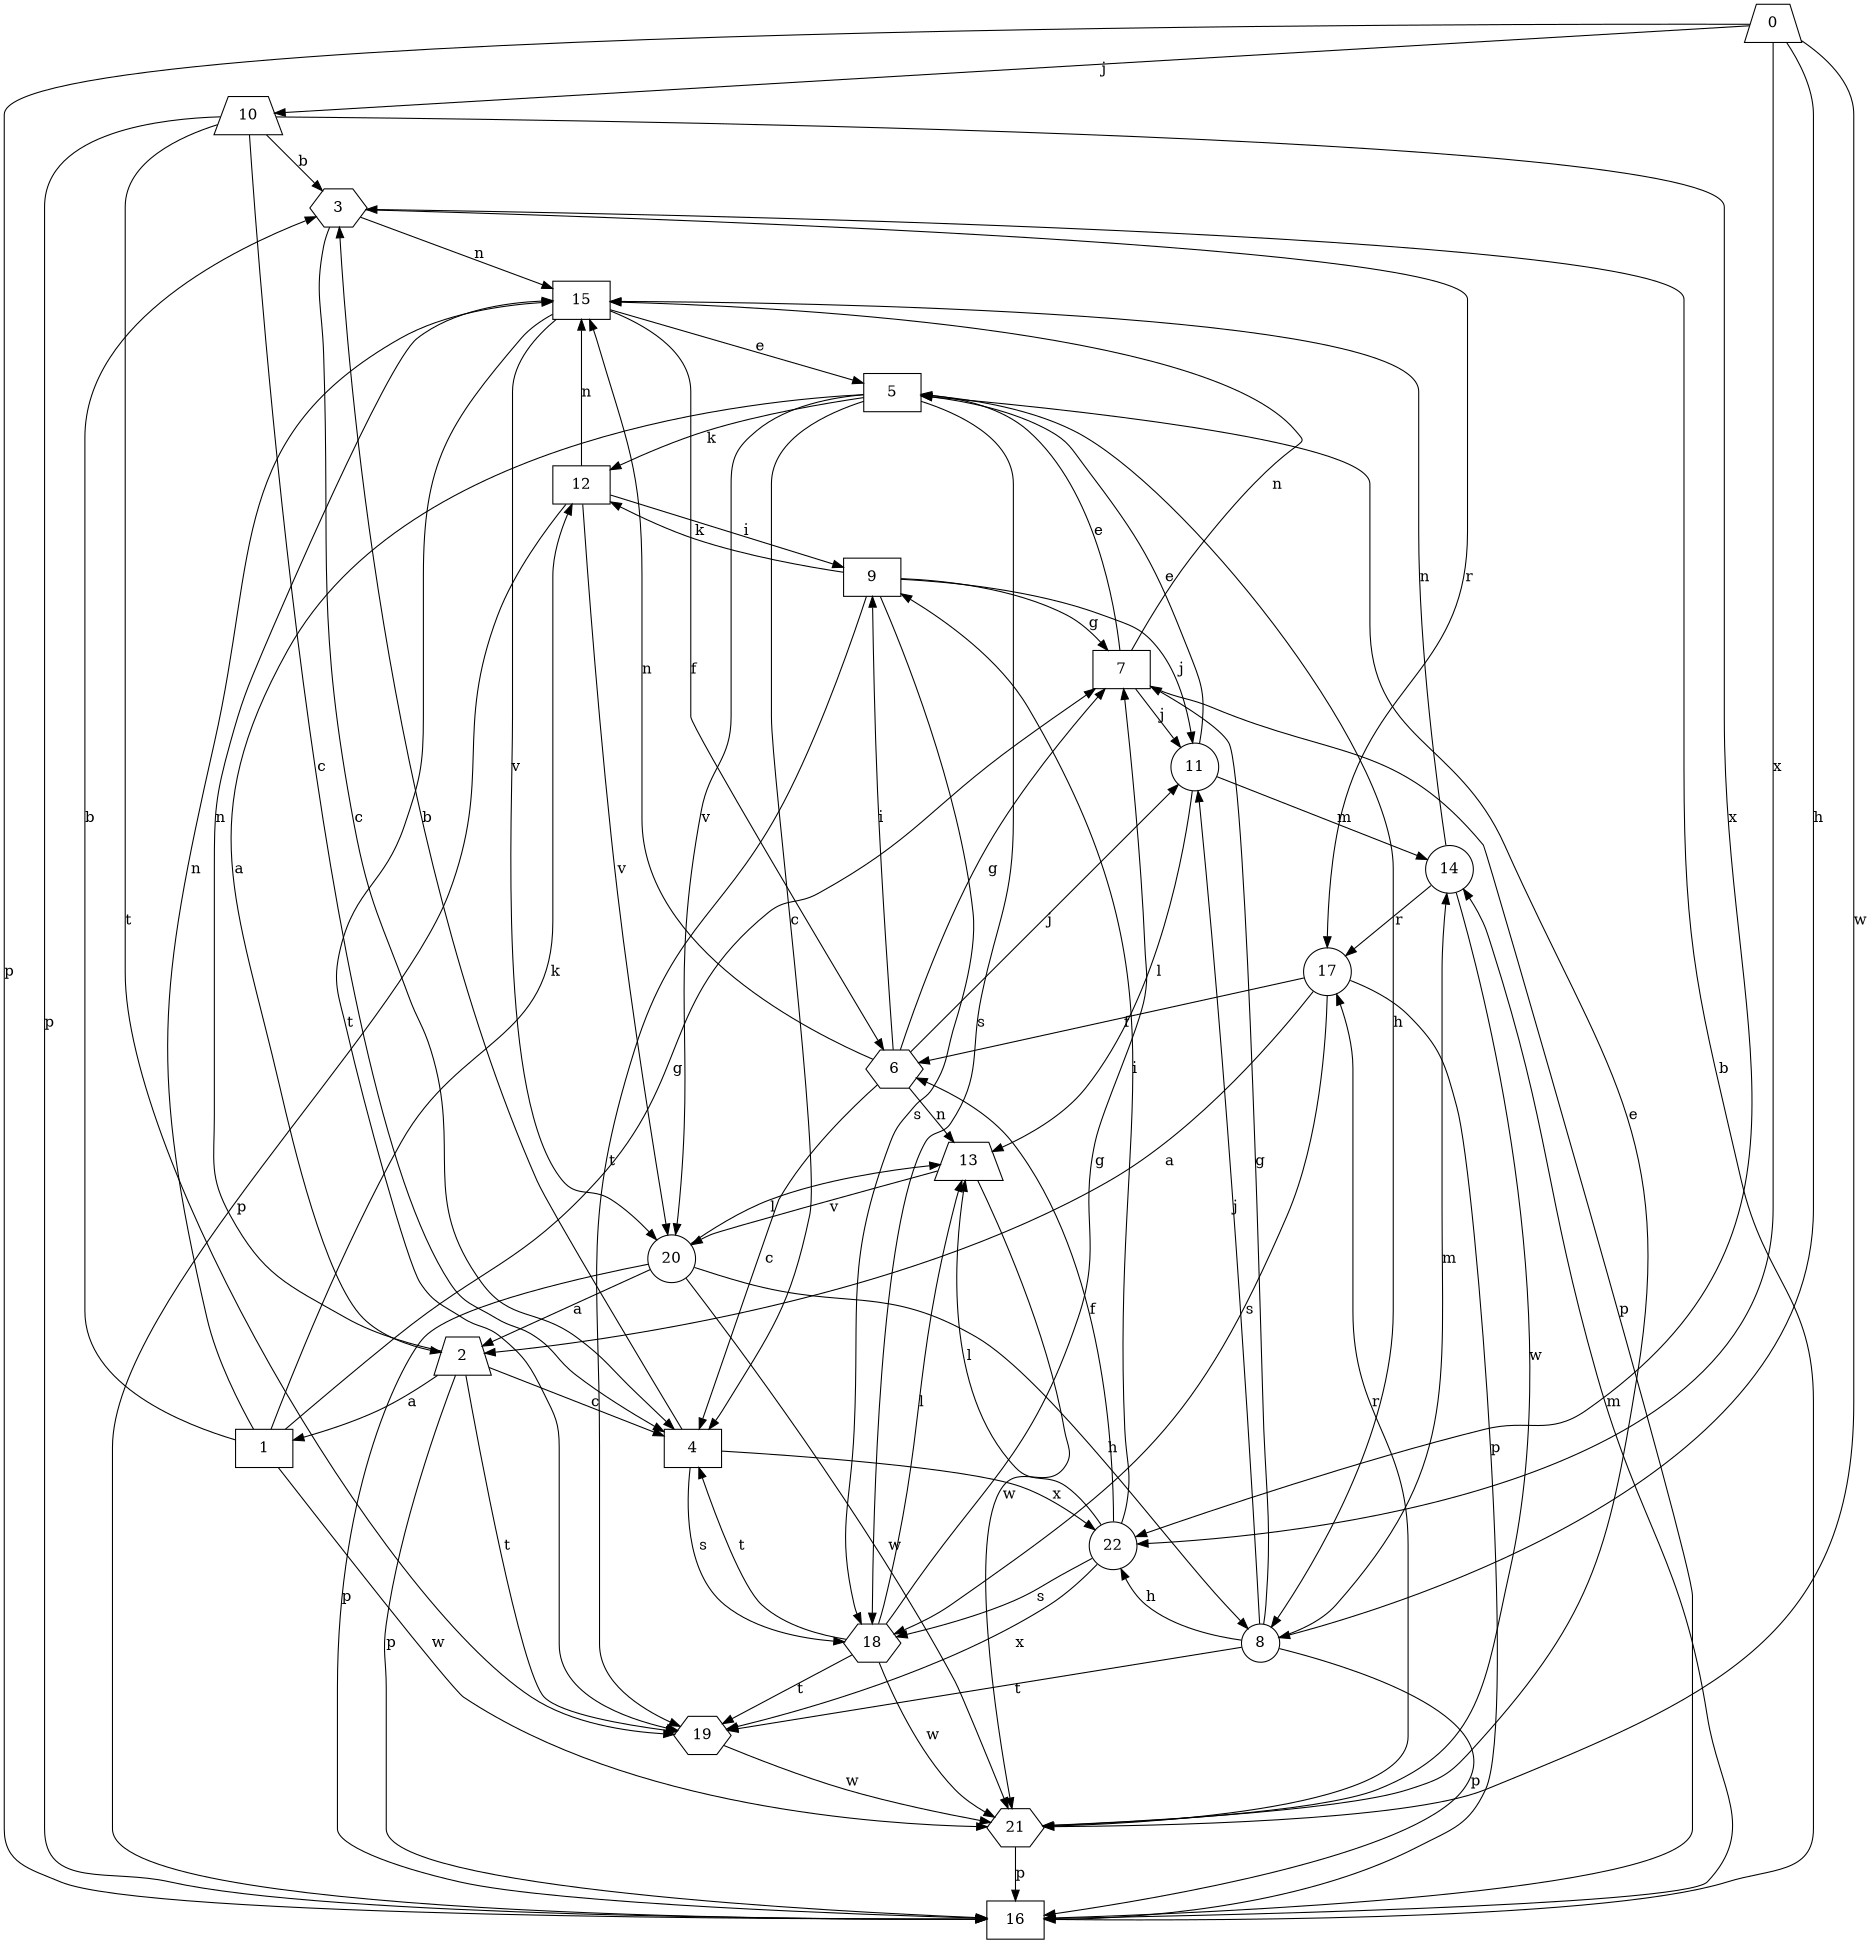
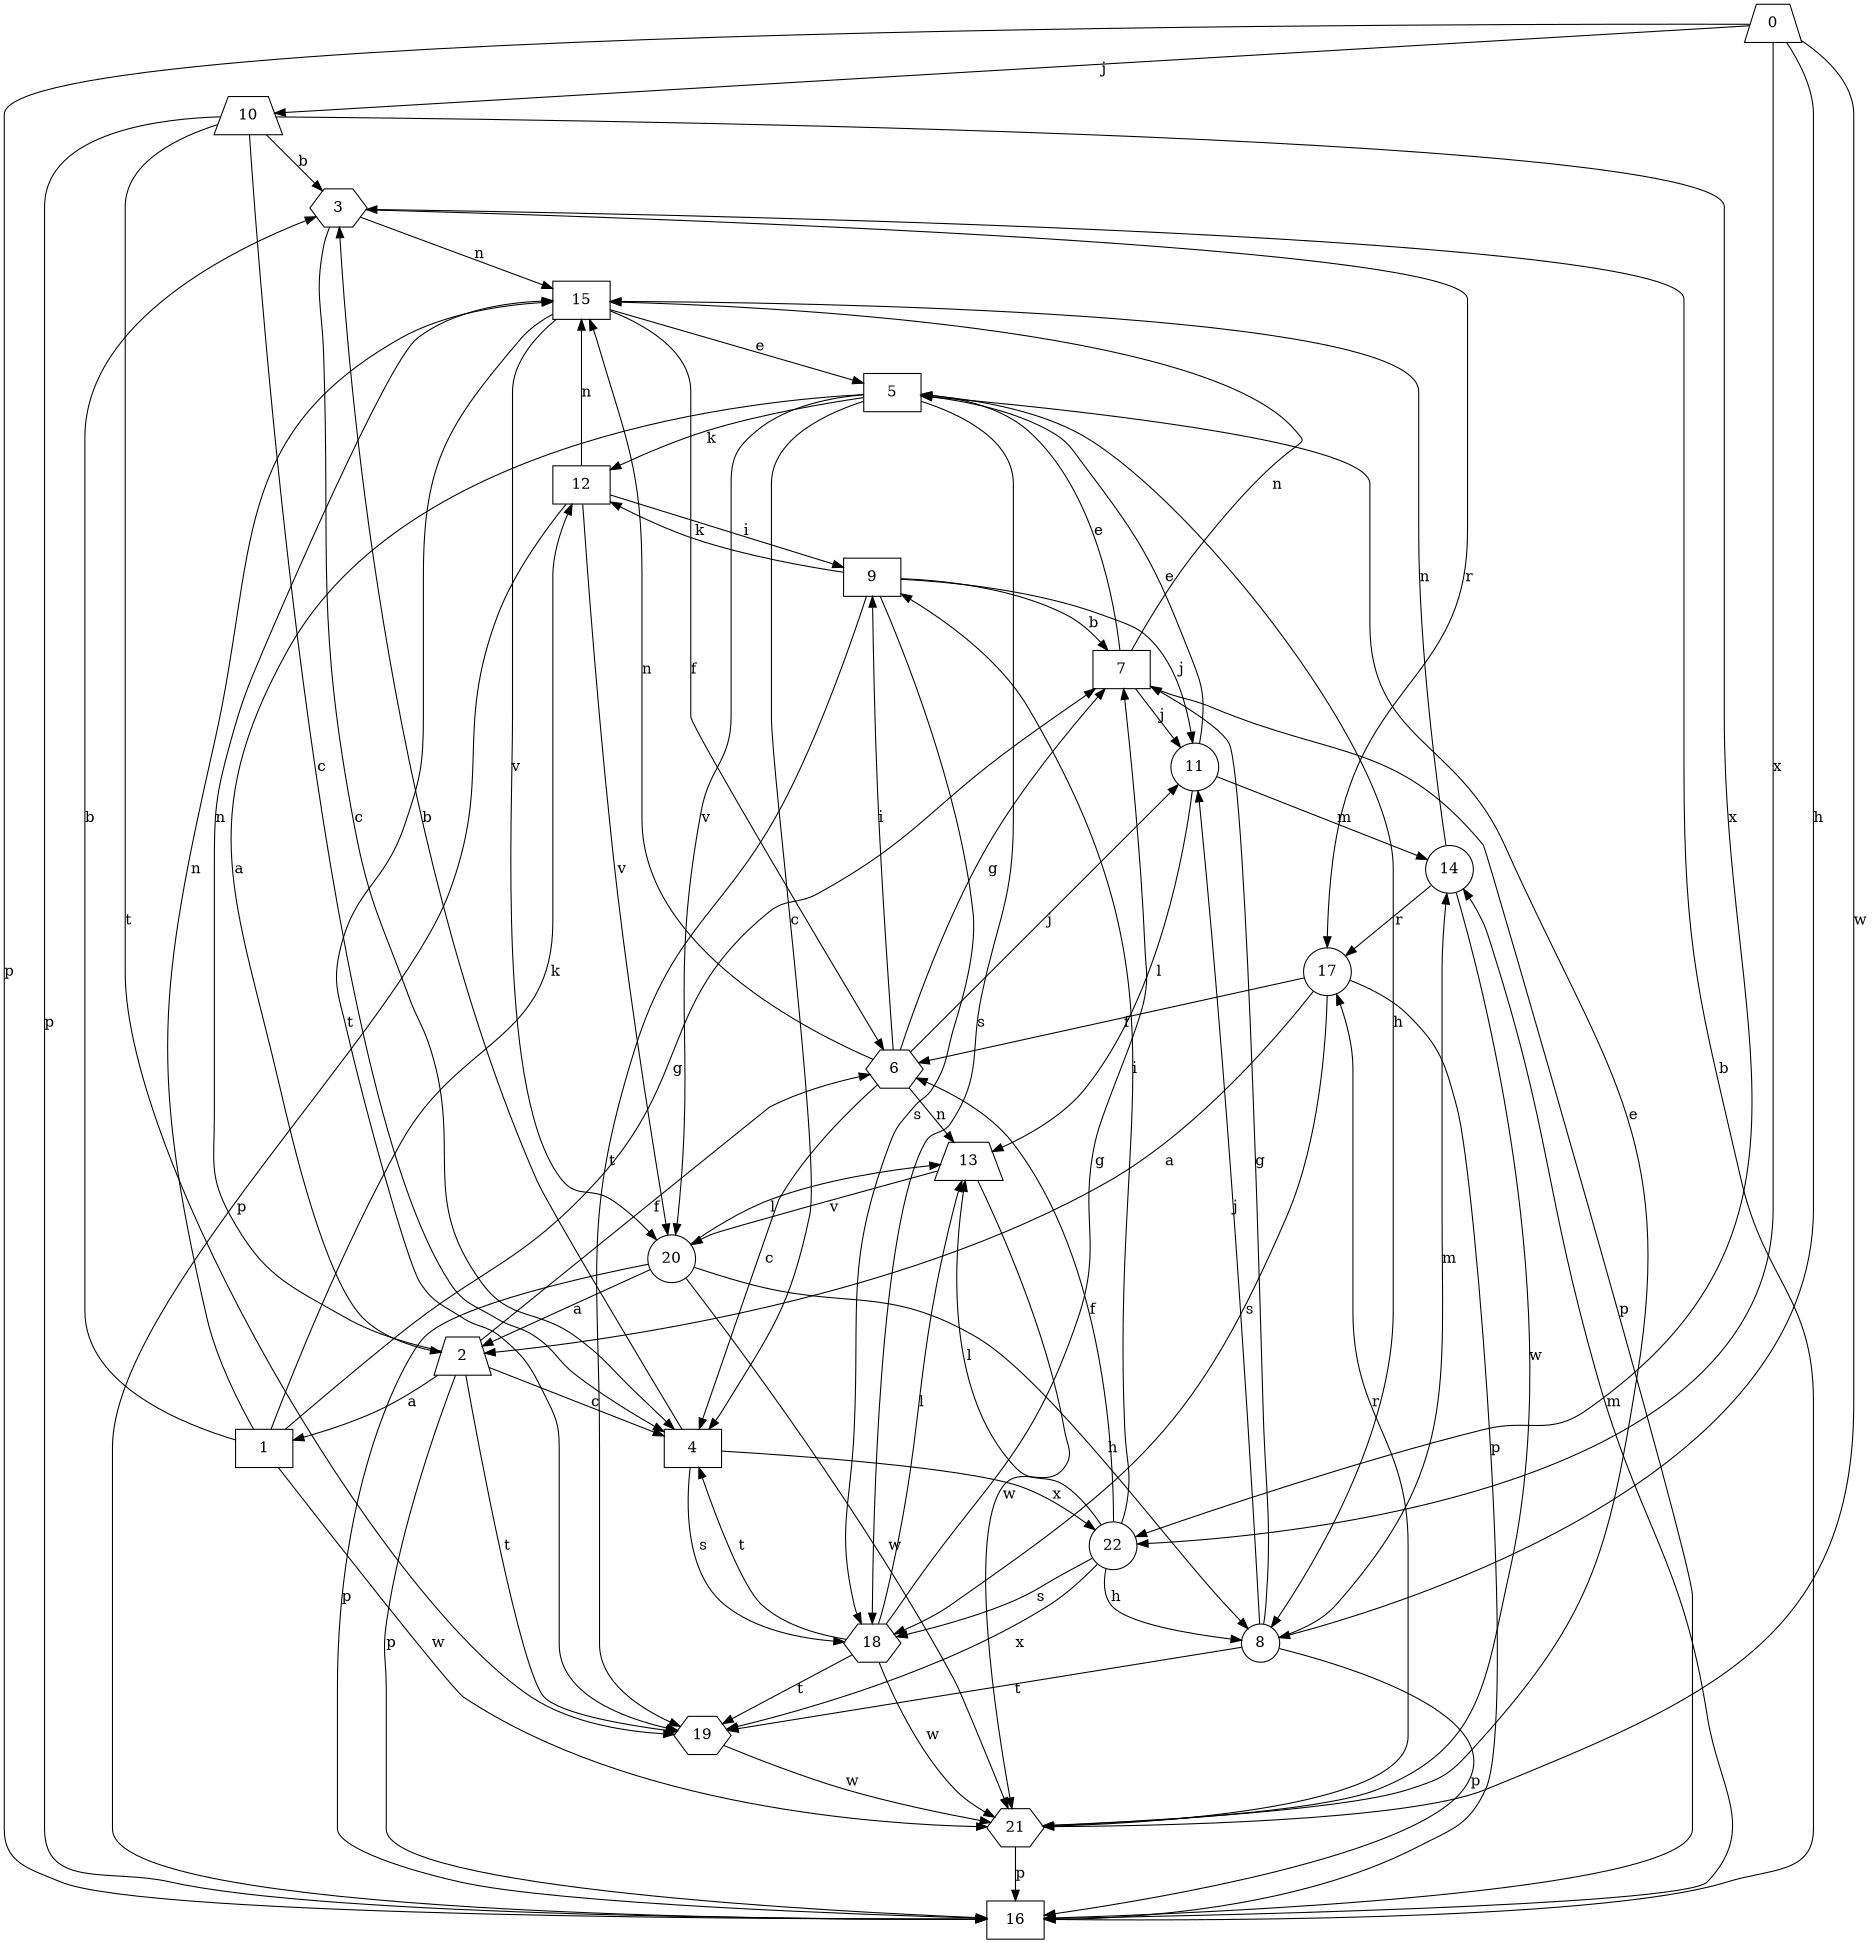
edge "9" -> "7": label "g" -> "b"
edge "2" -> "6": added, label "f"
edge "8" -> "22": reversed
